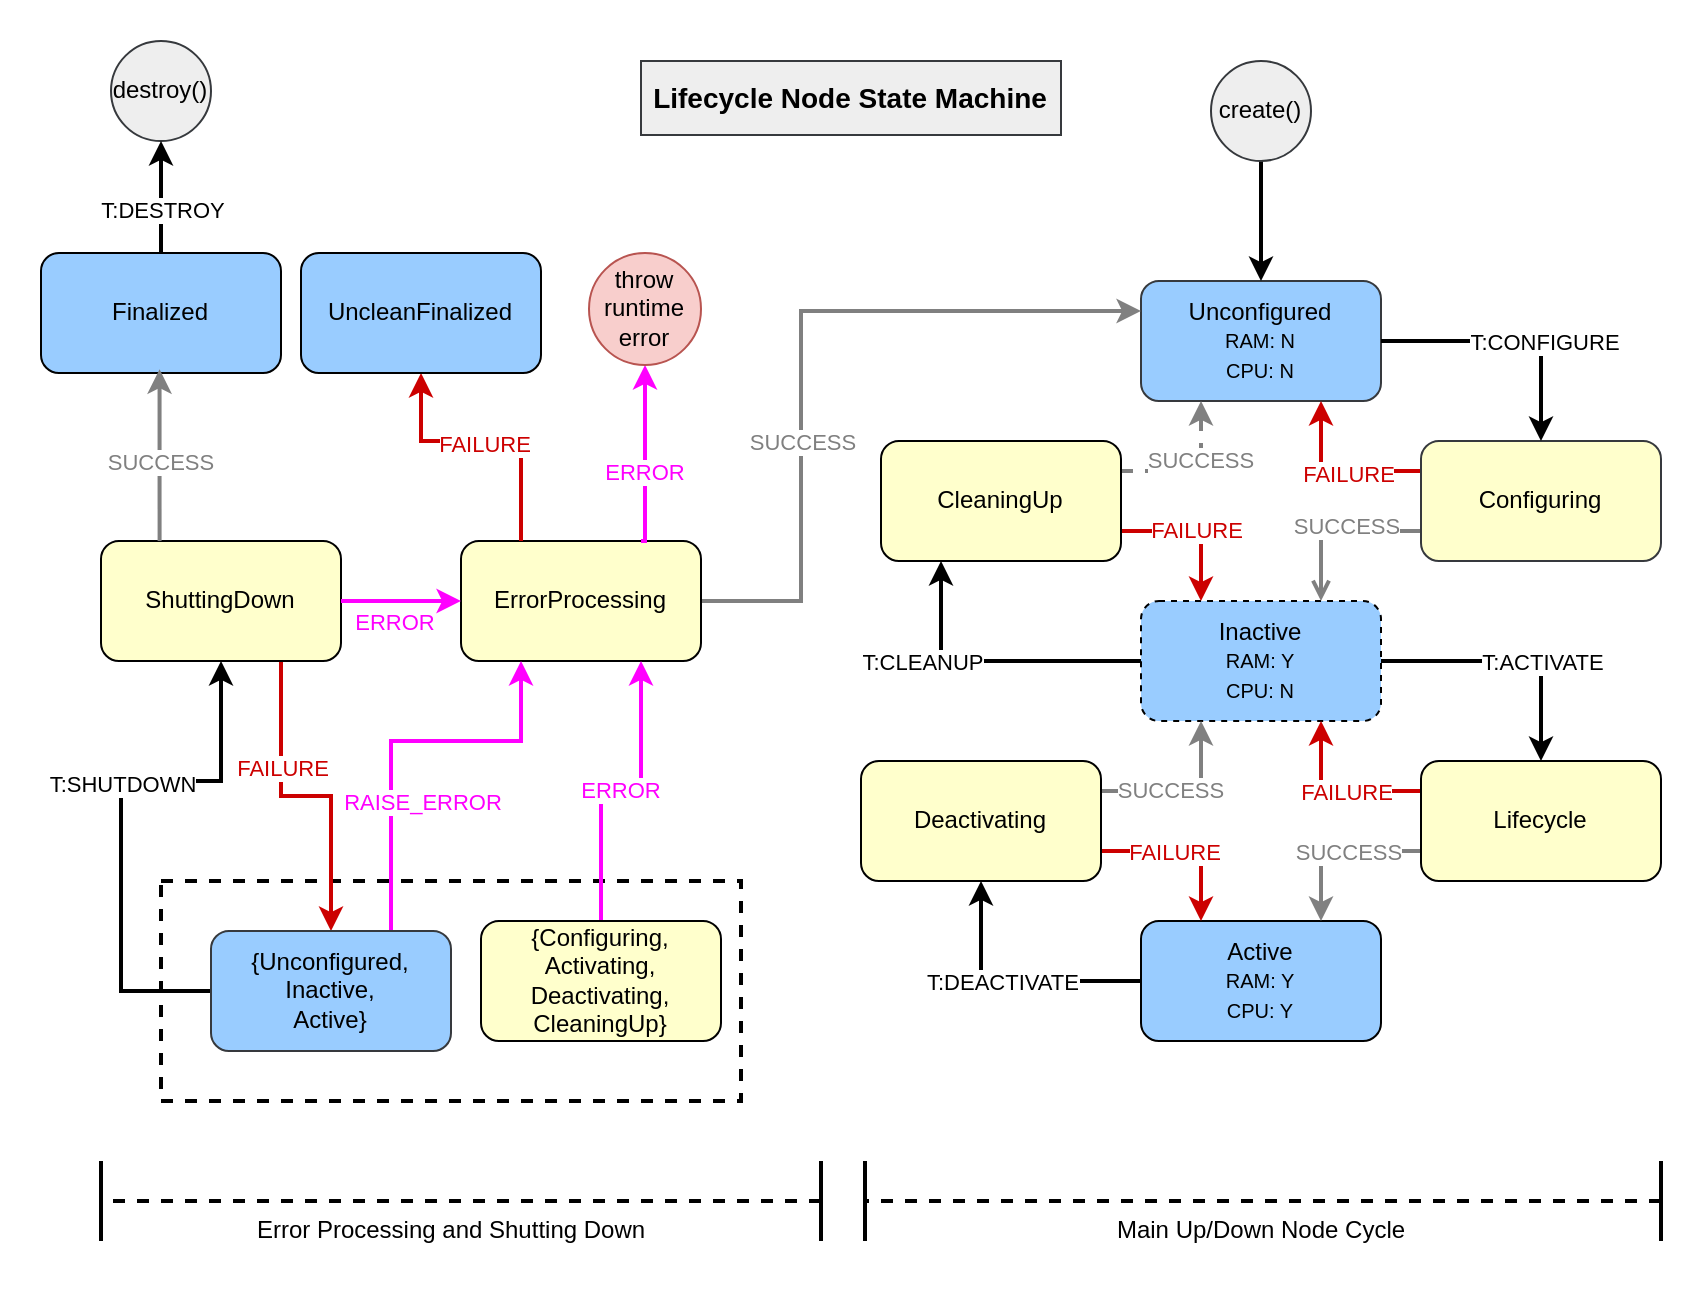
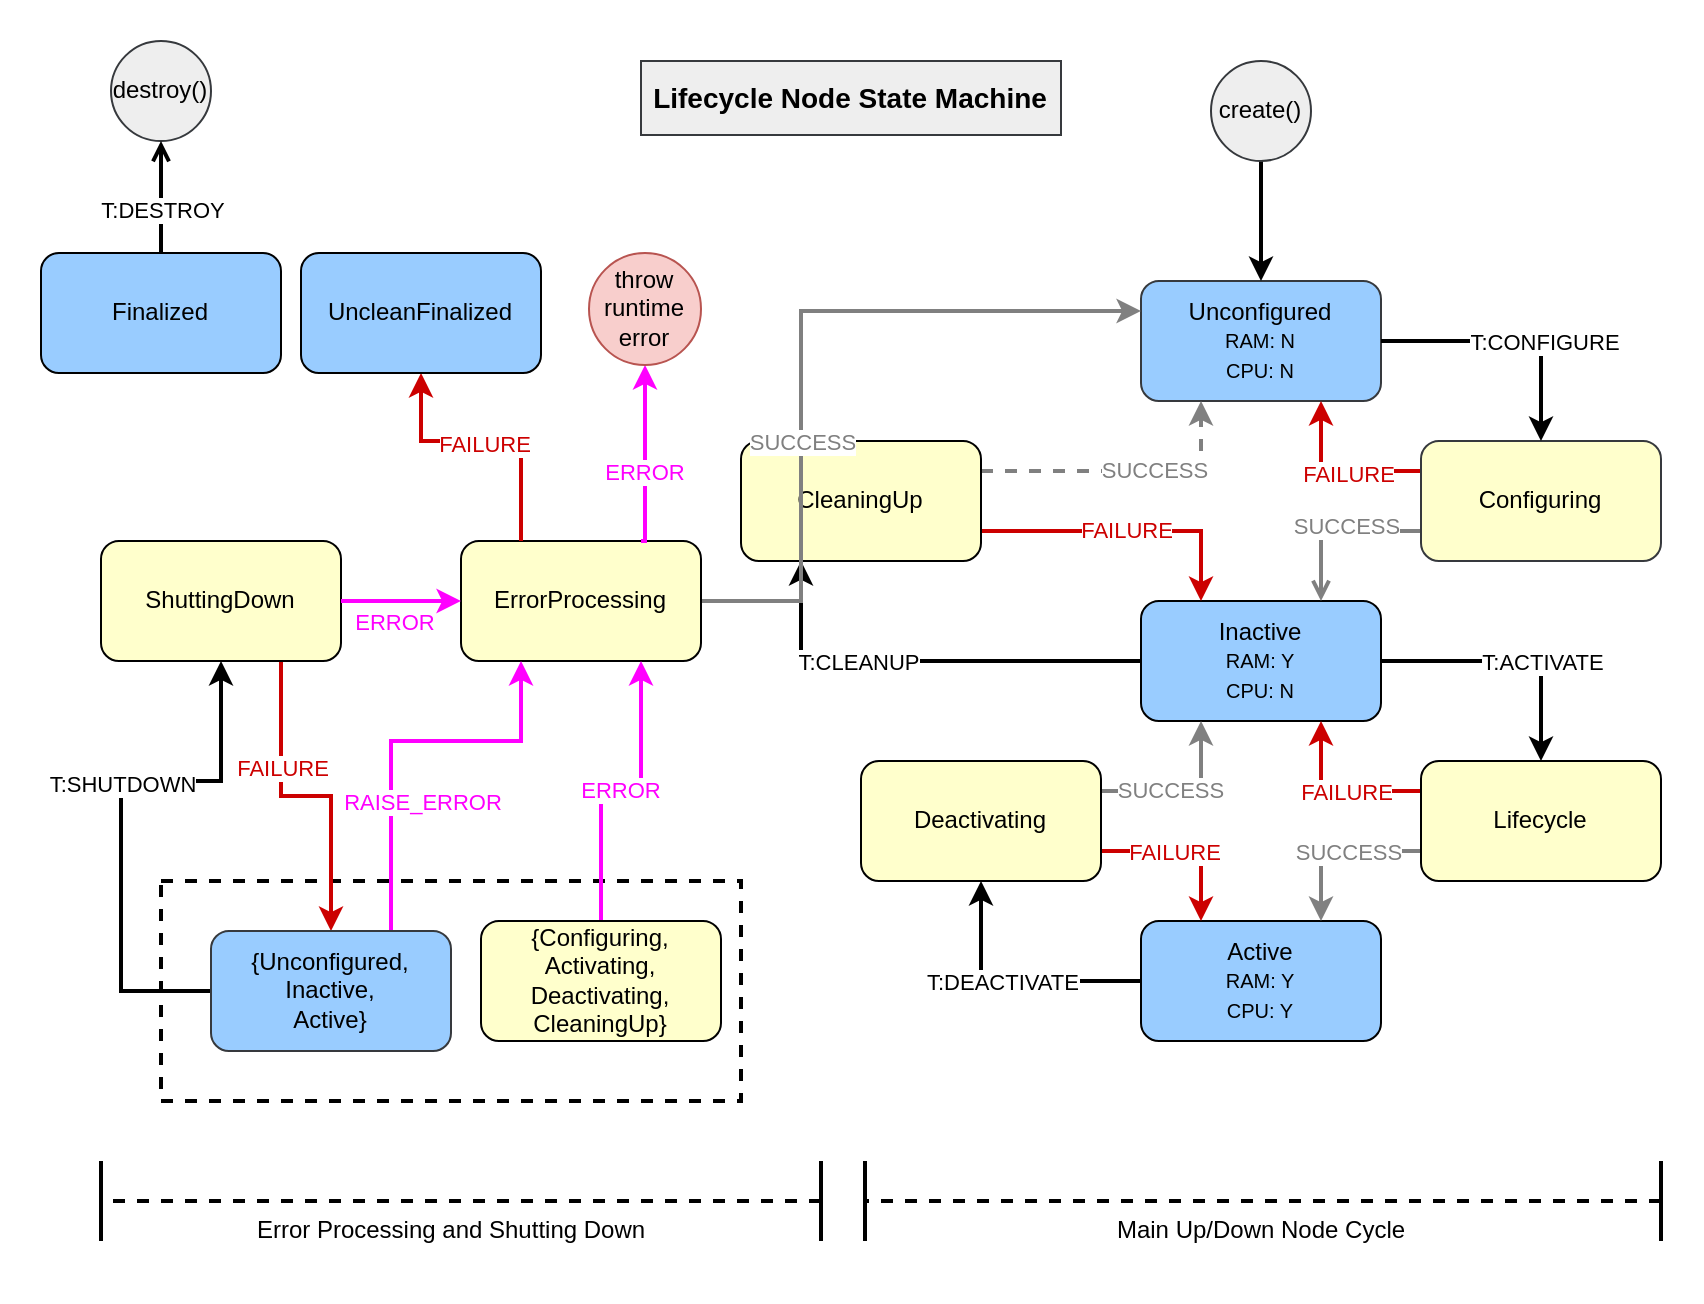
edge "Finalized" -> "destroy()": arrowhead classic -> open
edge "ShuttingDown" -> "Finalized": removed, label "SUCCESS"
node "CleaningUp": moved (1001, 501) -> (861, 501)
node "Inactive RAM: YCPU: N": style dashed -> solid
